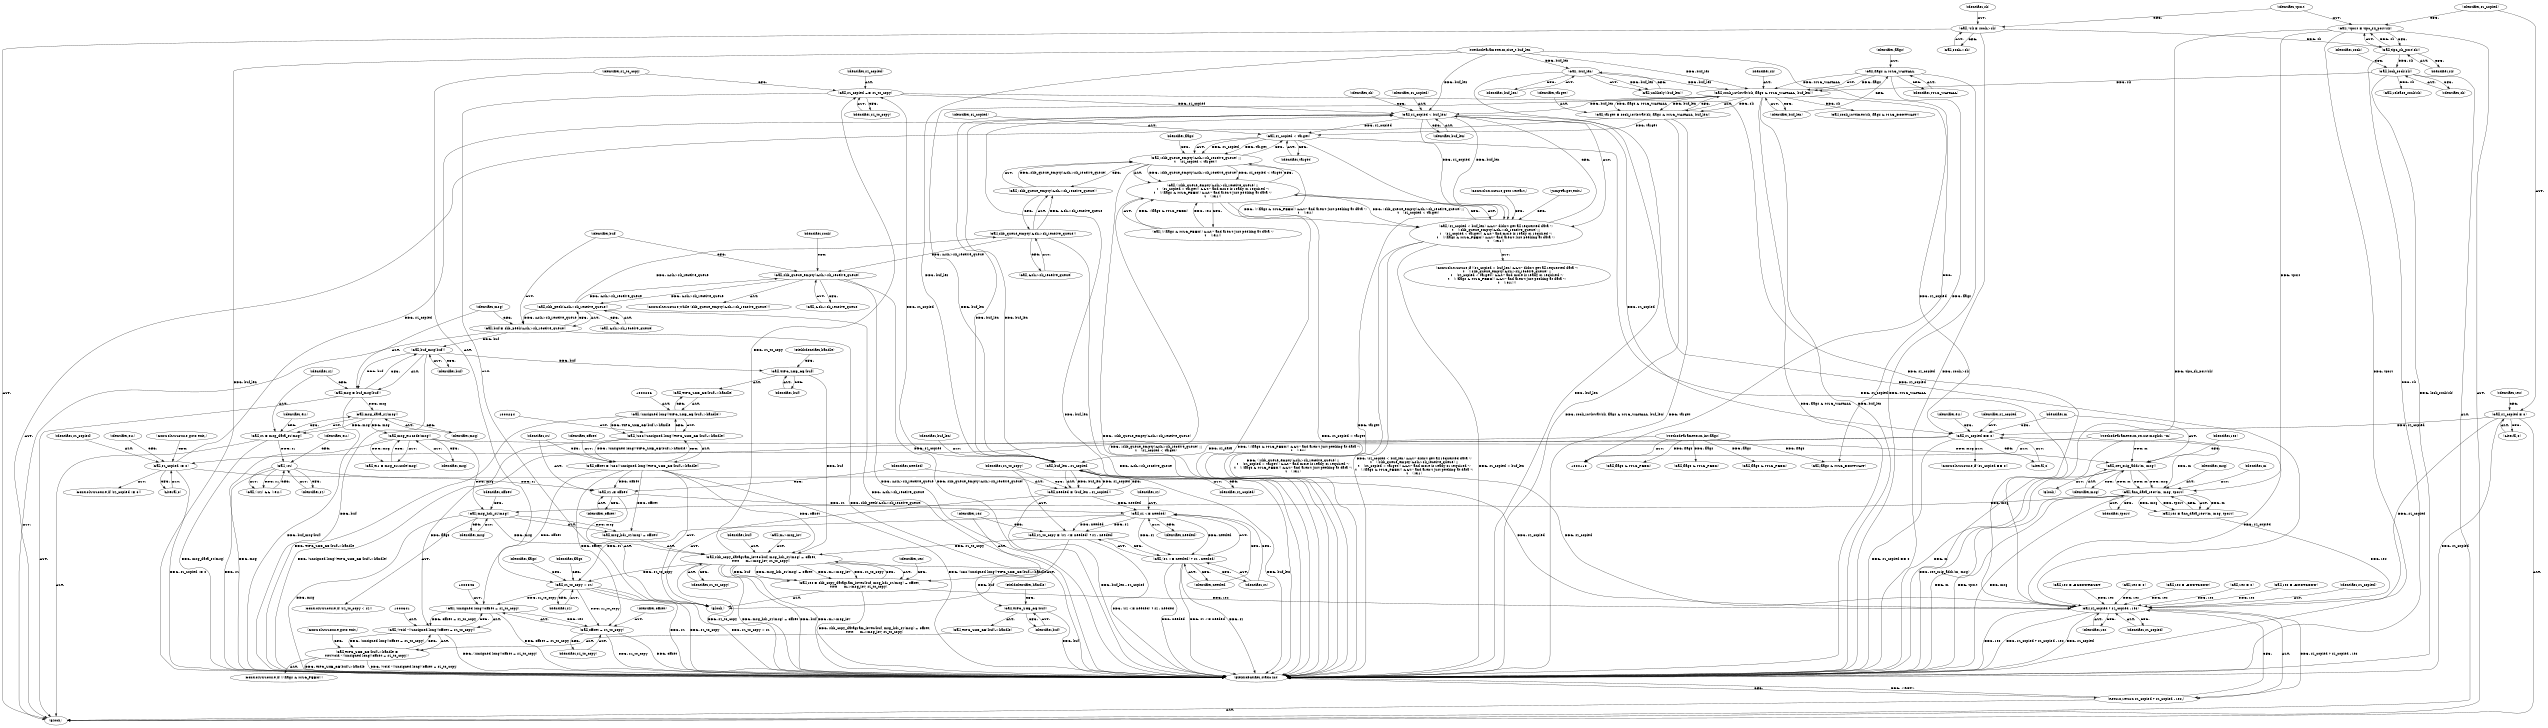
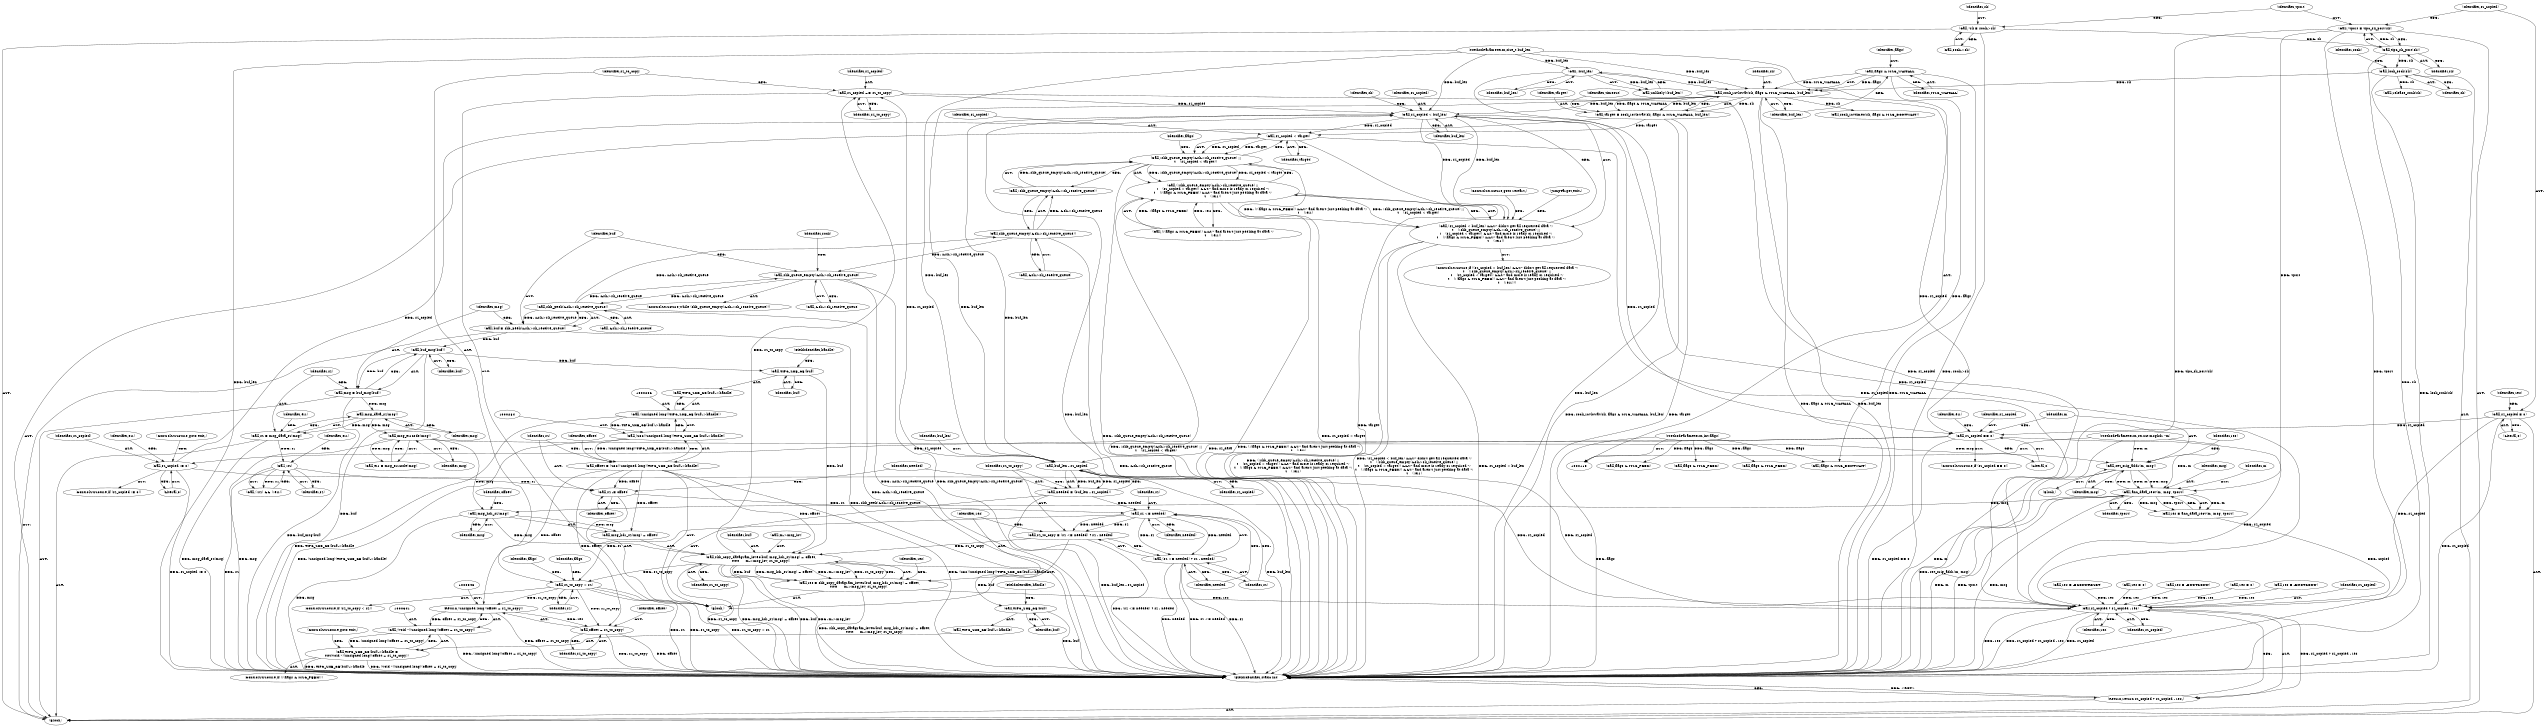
node "(Identifier,timeout)": added
edge "(Call,sz_copied < buf_len)" -> "(Call,buf_len - sz_copied)": removed, label "DDG: buf_len"
edge "(MethodParameterIn,size_t buf_len)" -> "1000113": label "DDG: " -> "AST: "
edge "(MethodParameterIn,int flags)" -> "(Call,(void *)(unsigned long)(offset + sz_to_copy))": now "(MethodParameterIn,int flags)" -> "(FieldIdentifier,static int)"
edge "(Call,msg_hdr_sz(msg))" -> "(ControlStructure,if (sz_to_copy < sz))": now "(Call,sz_to_copy < sz)" -> "(ControlStructure,if (sz_to_copy < sz))"
edge "(Call,res = anc_data_recv(m, msg, tport))" -> "(Call,sz_copied ? sz_copied : res)": label "DDG: res" -> "DDG: copied"
node "(Call,(unsigned long)(offset + sz_to_copy))": label "(Call,(unsigned long)(offset + sz_to_copy))" -> "(Return,(unsigned long)(offset + sz_to_copy))"
